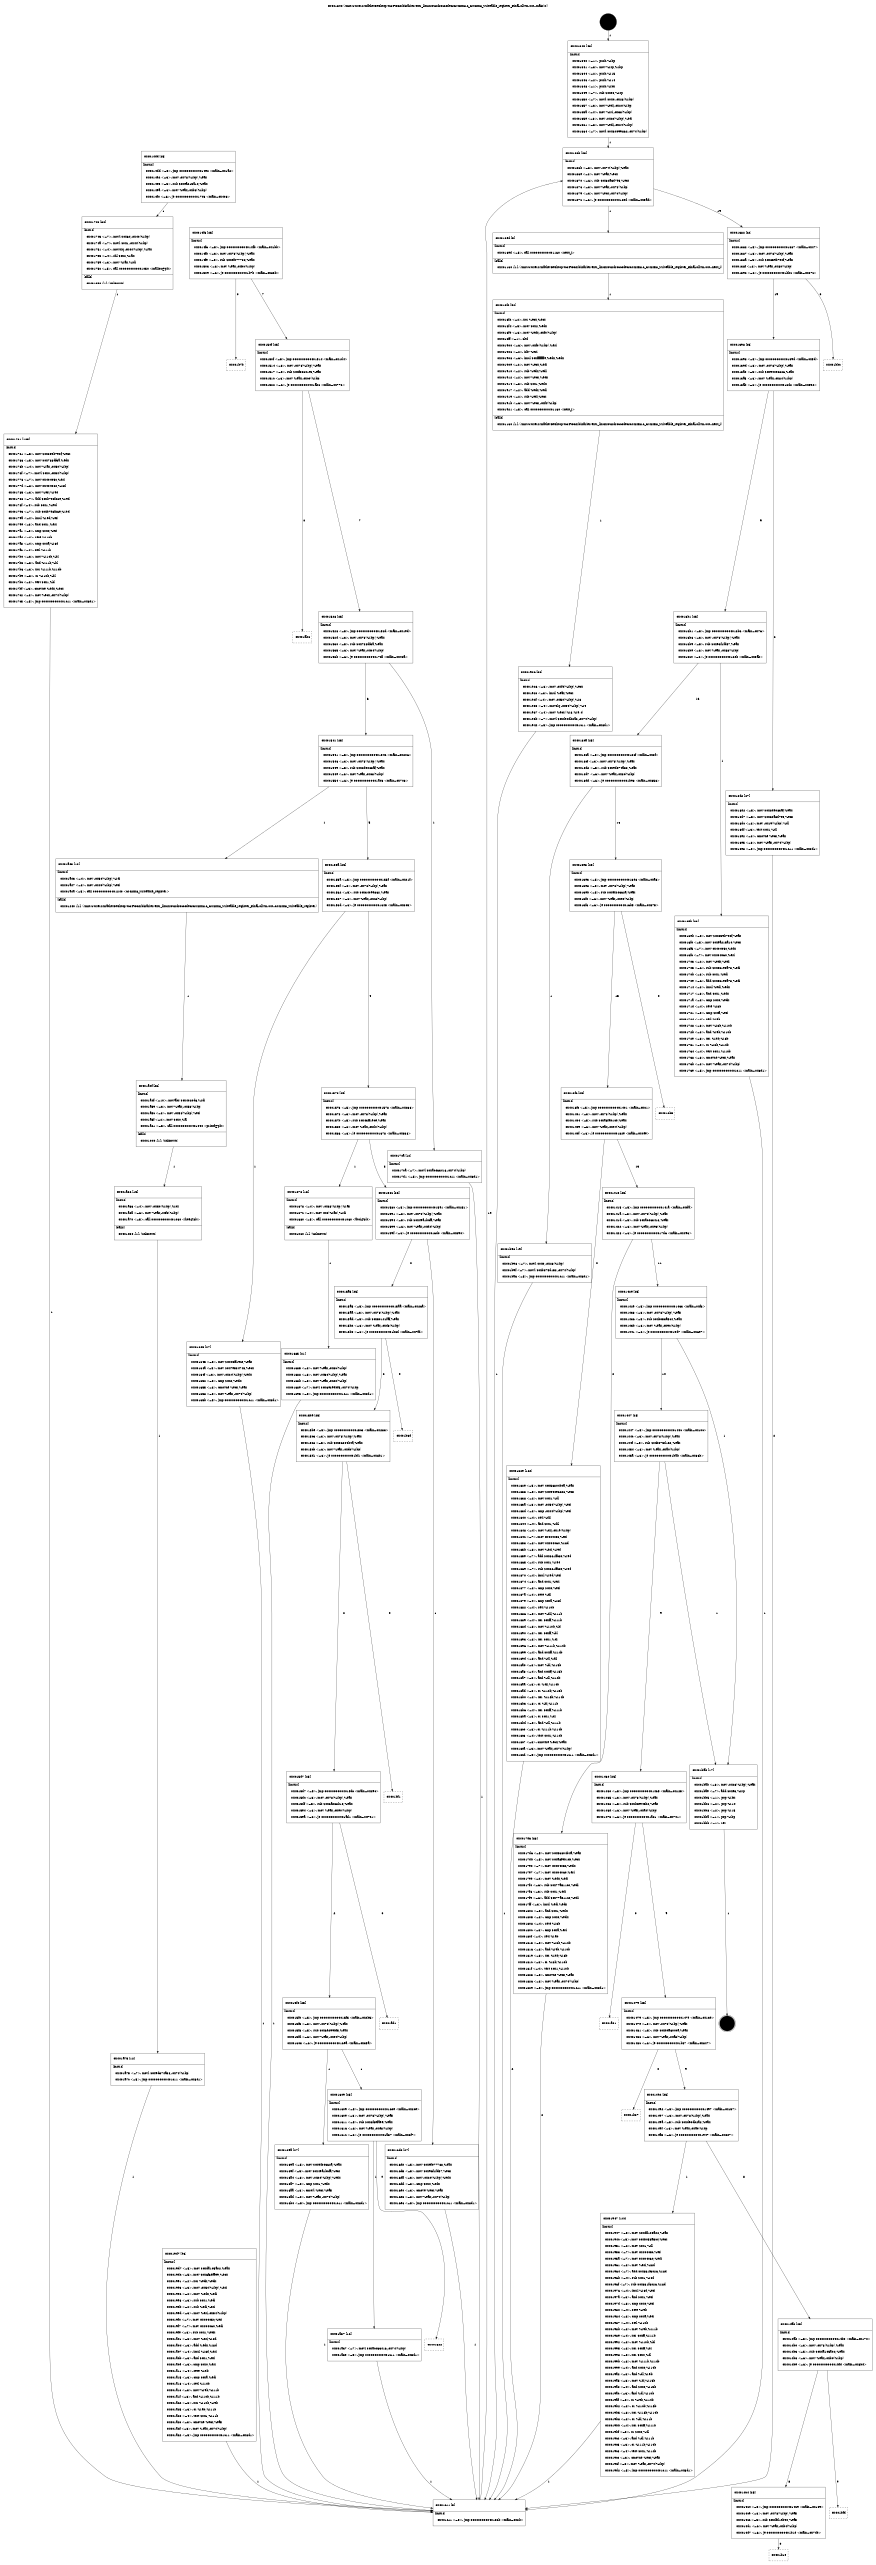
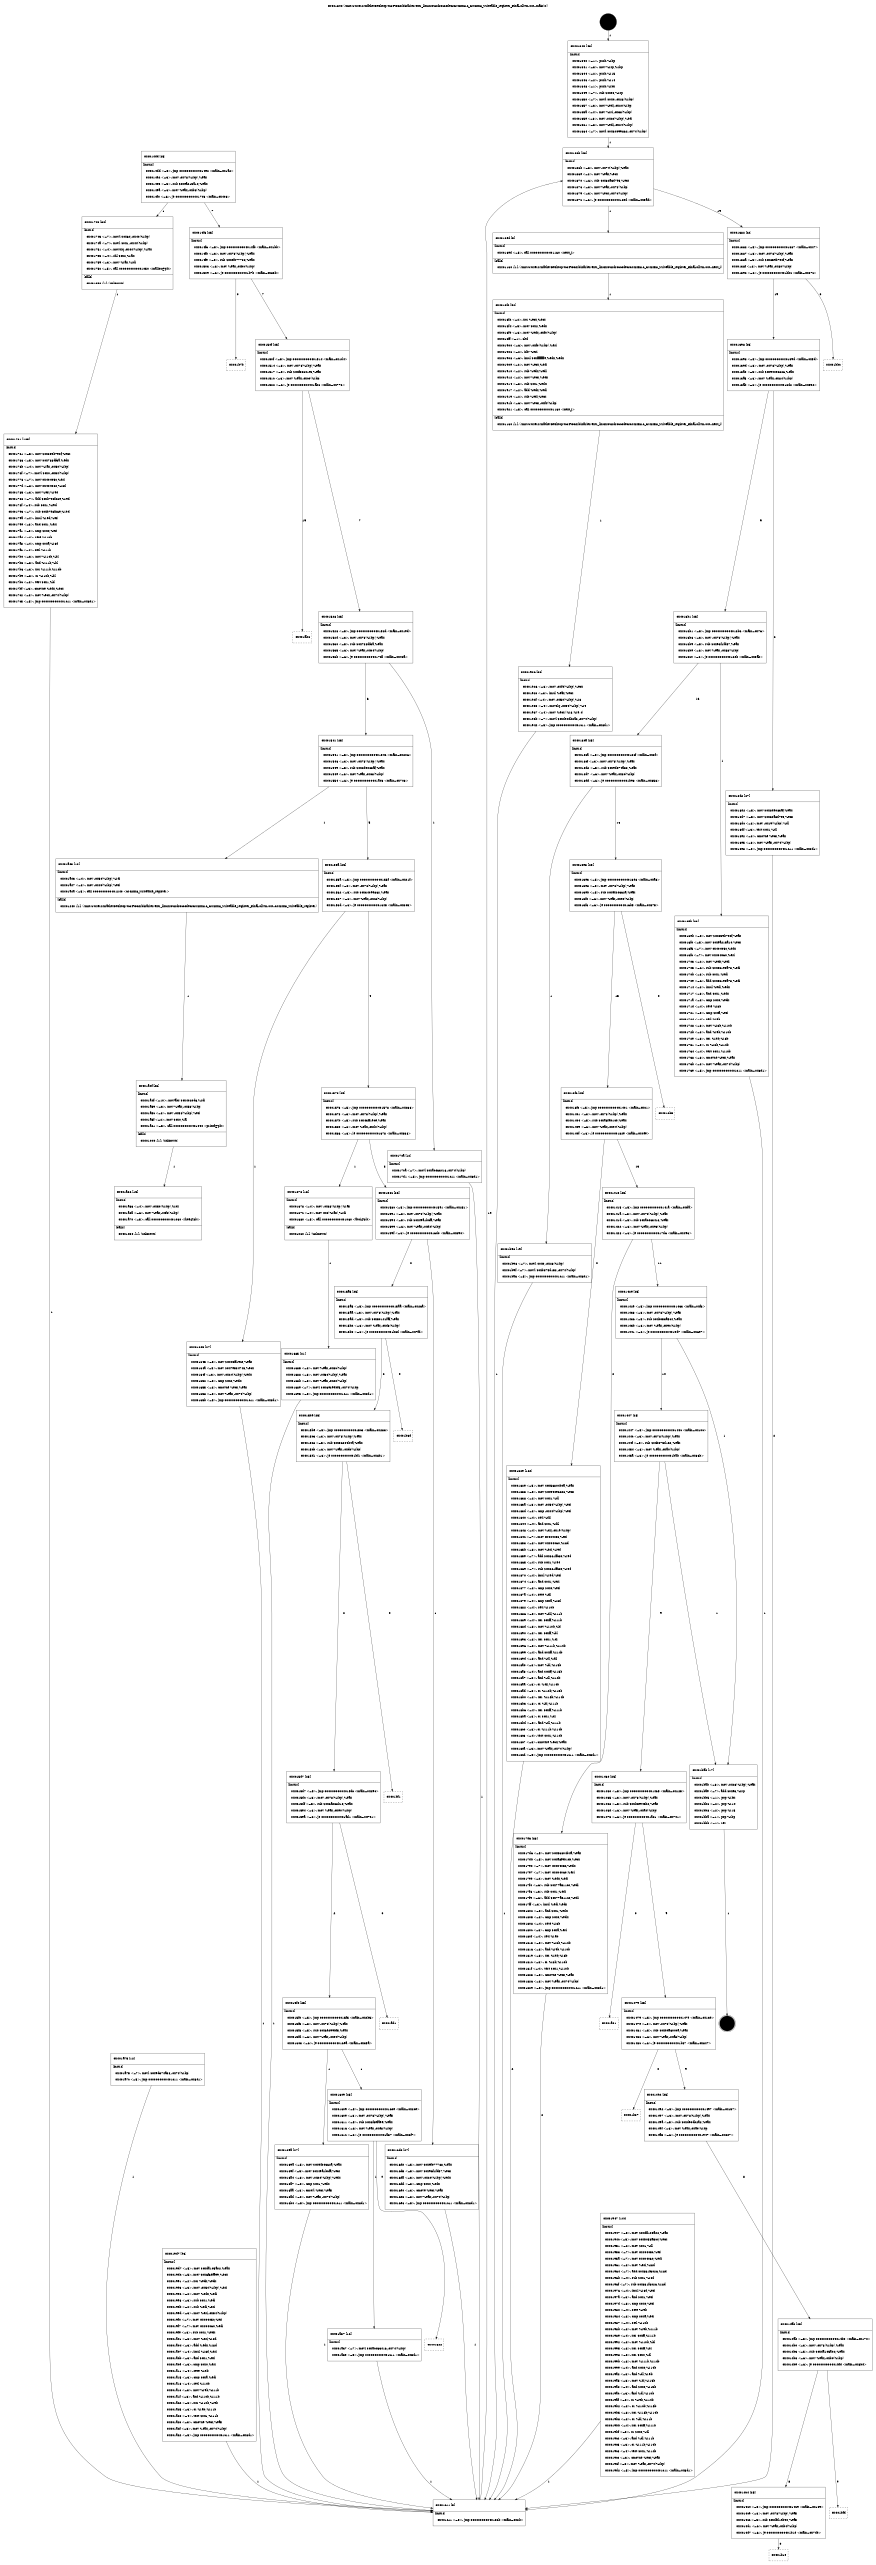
edge "0x4014dd [25]" -> "0x4014f6 [25]": added, label "7"
edge "0x40150f [25]" -> "0x401ab6": label " 0" -> " 19"
edge "0x401a66 [15]" -> "0x401a75 [12]": removed, label "1"
edge "0x401492 [25]" -> "0x401947 [144]": removed, label "1"
